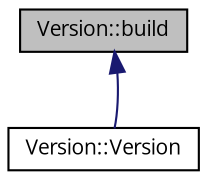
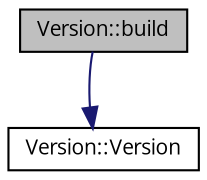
edge "Version::Version" -> "Version::build": reversed
